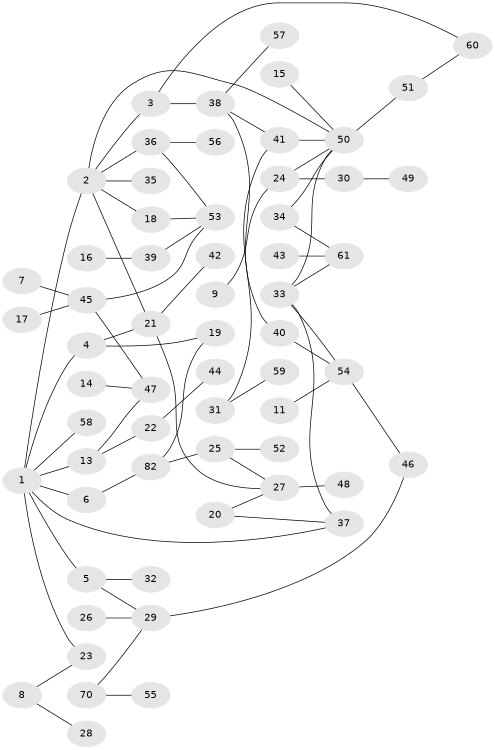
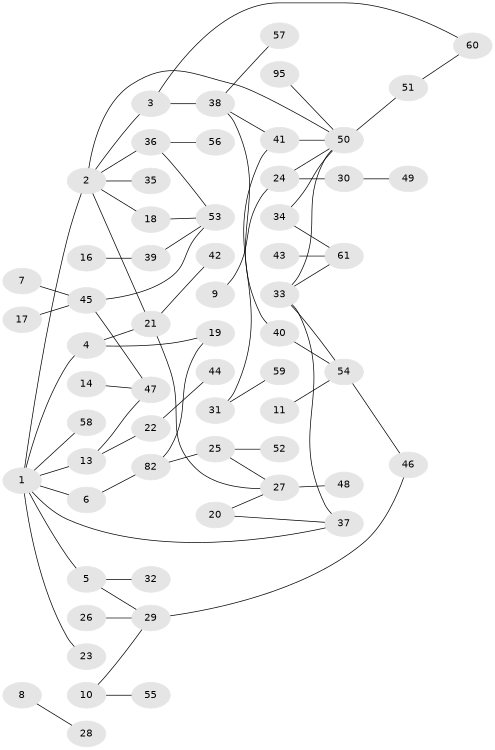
node "15": label "15" -> "95"
edge "23" -- "8": removed
node "70": label "70" -> "10"
